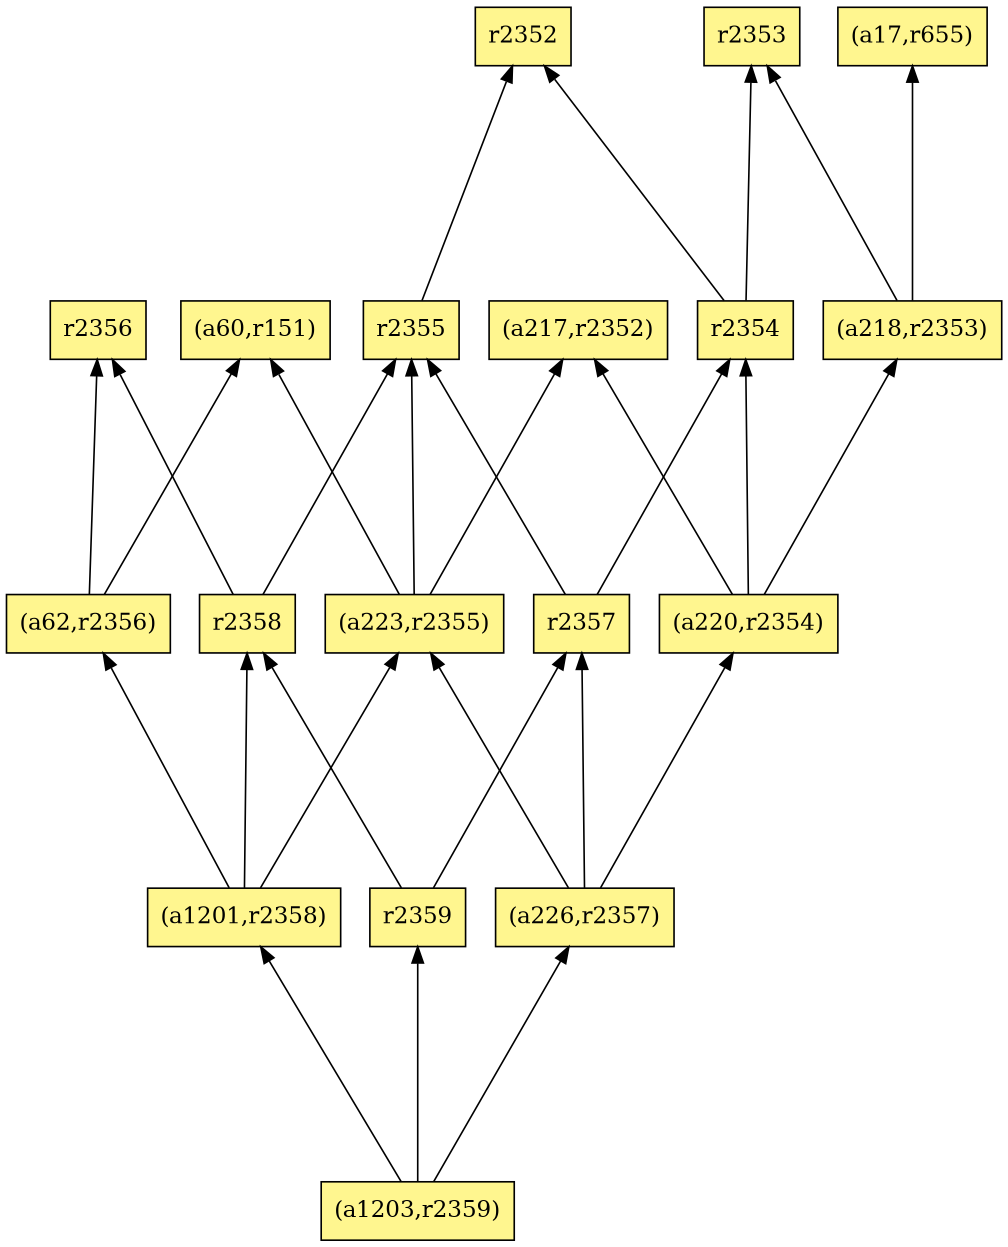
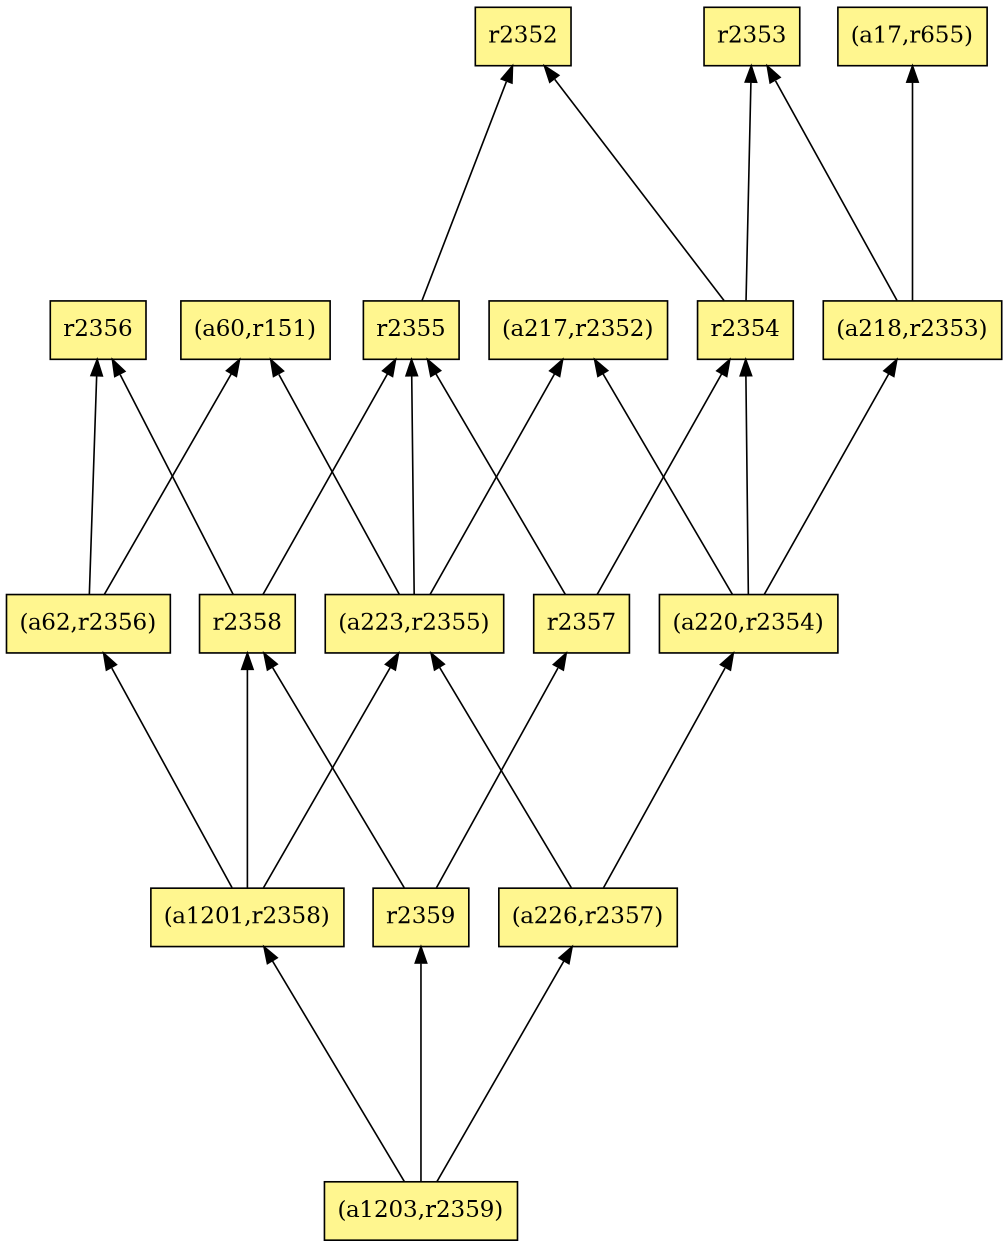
edge "(a226,r2357)" -> "r2357": removed
